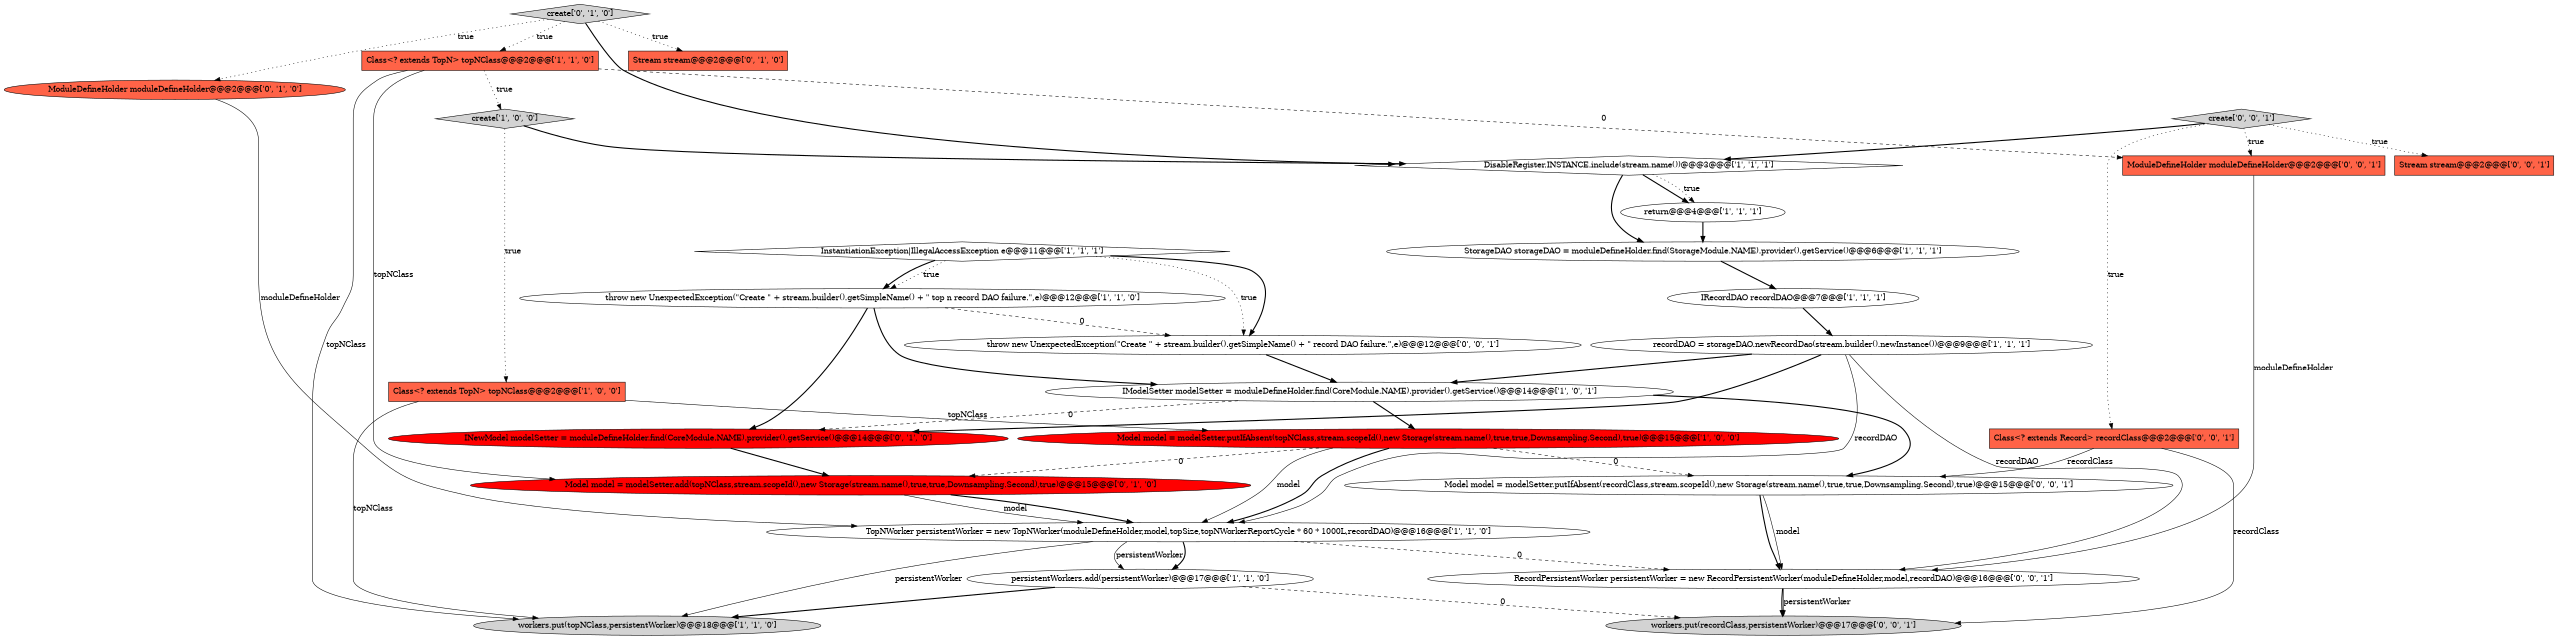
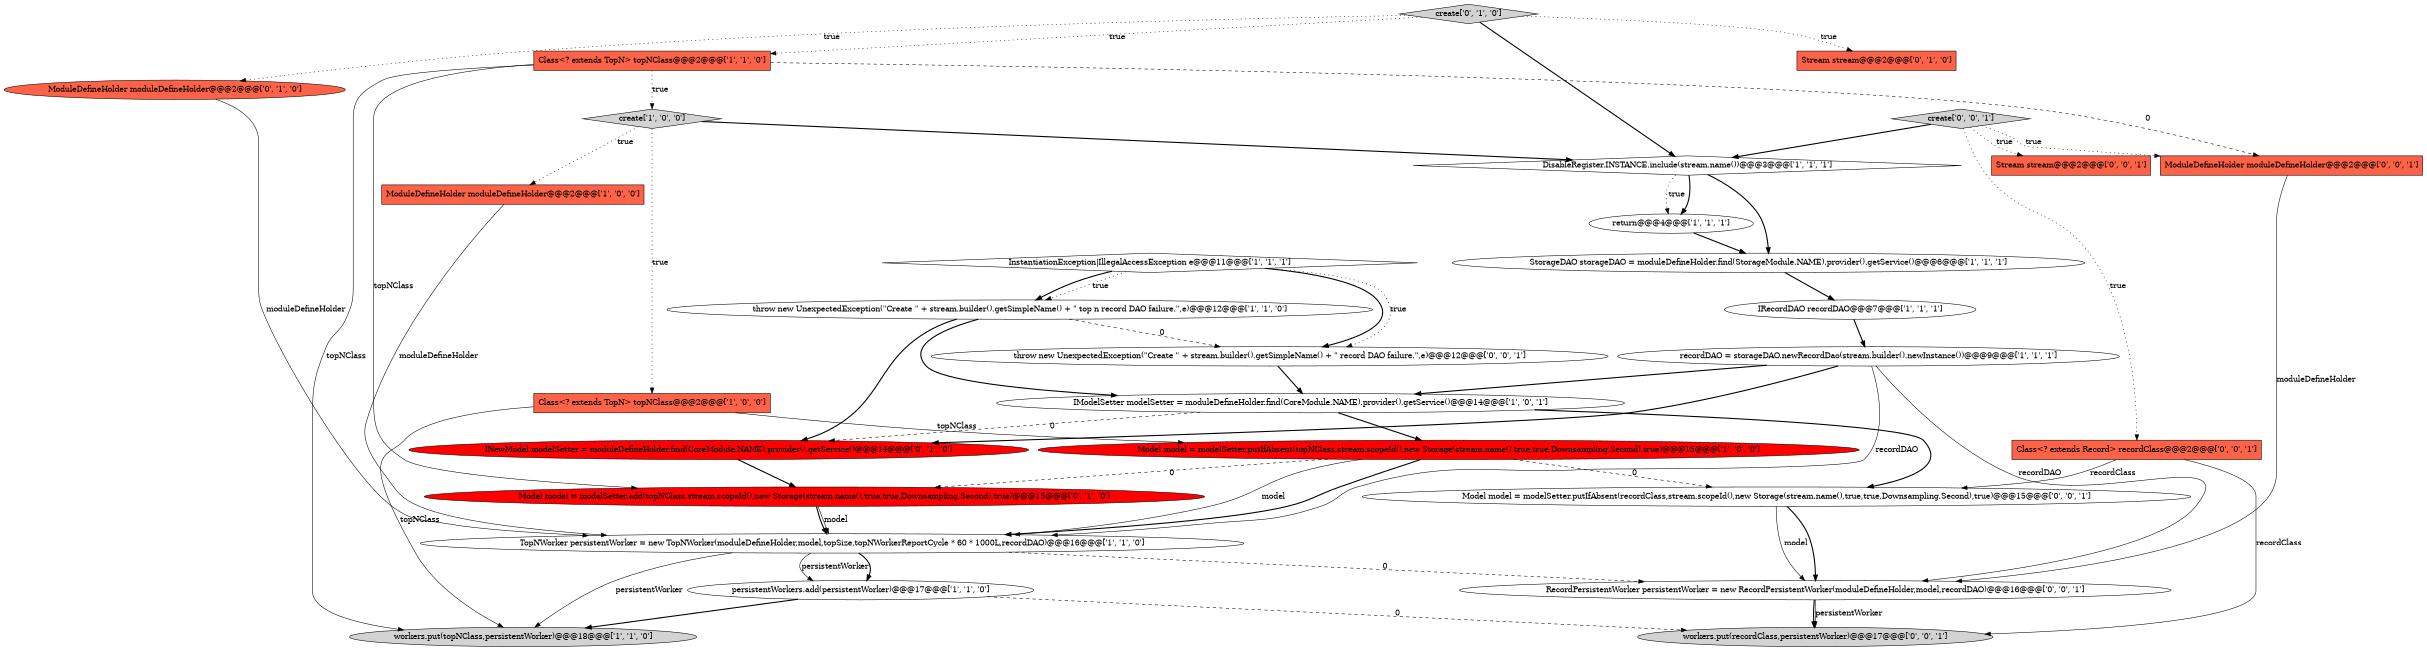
node "ModuleDefineHolder moduleDefineHolder@@@2@@@['1', '0', '0']": added
